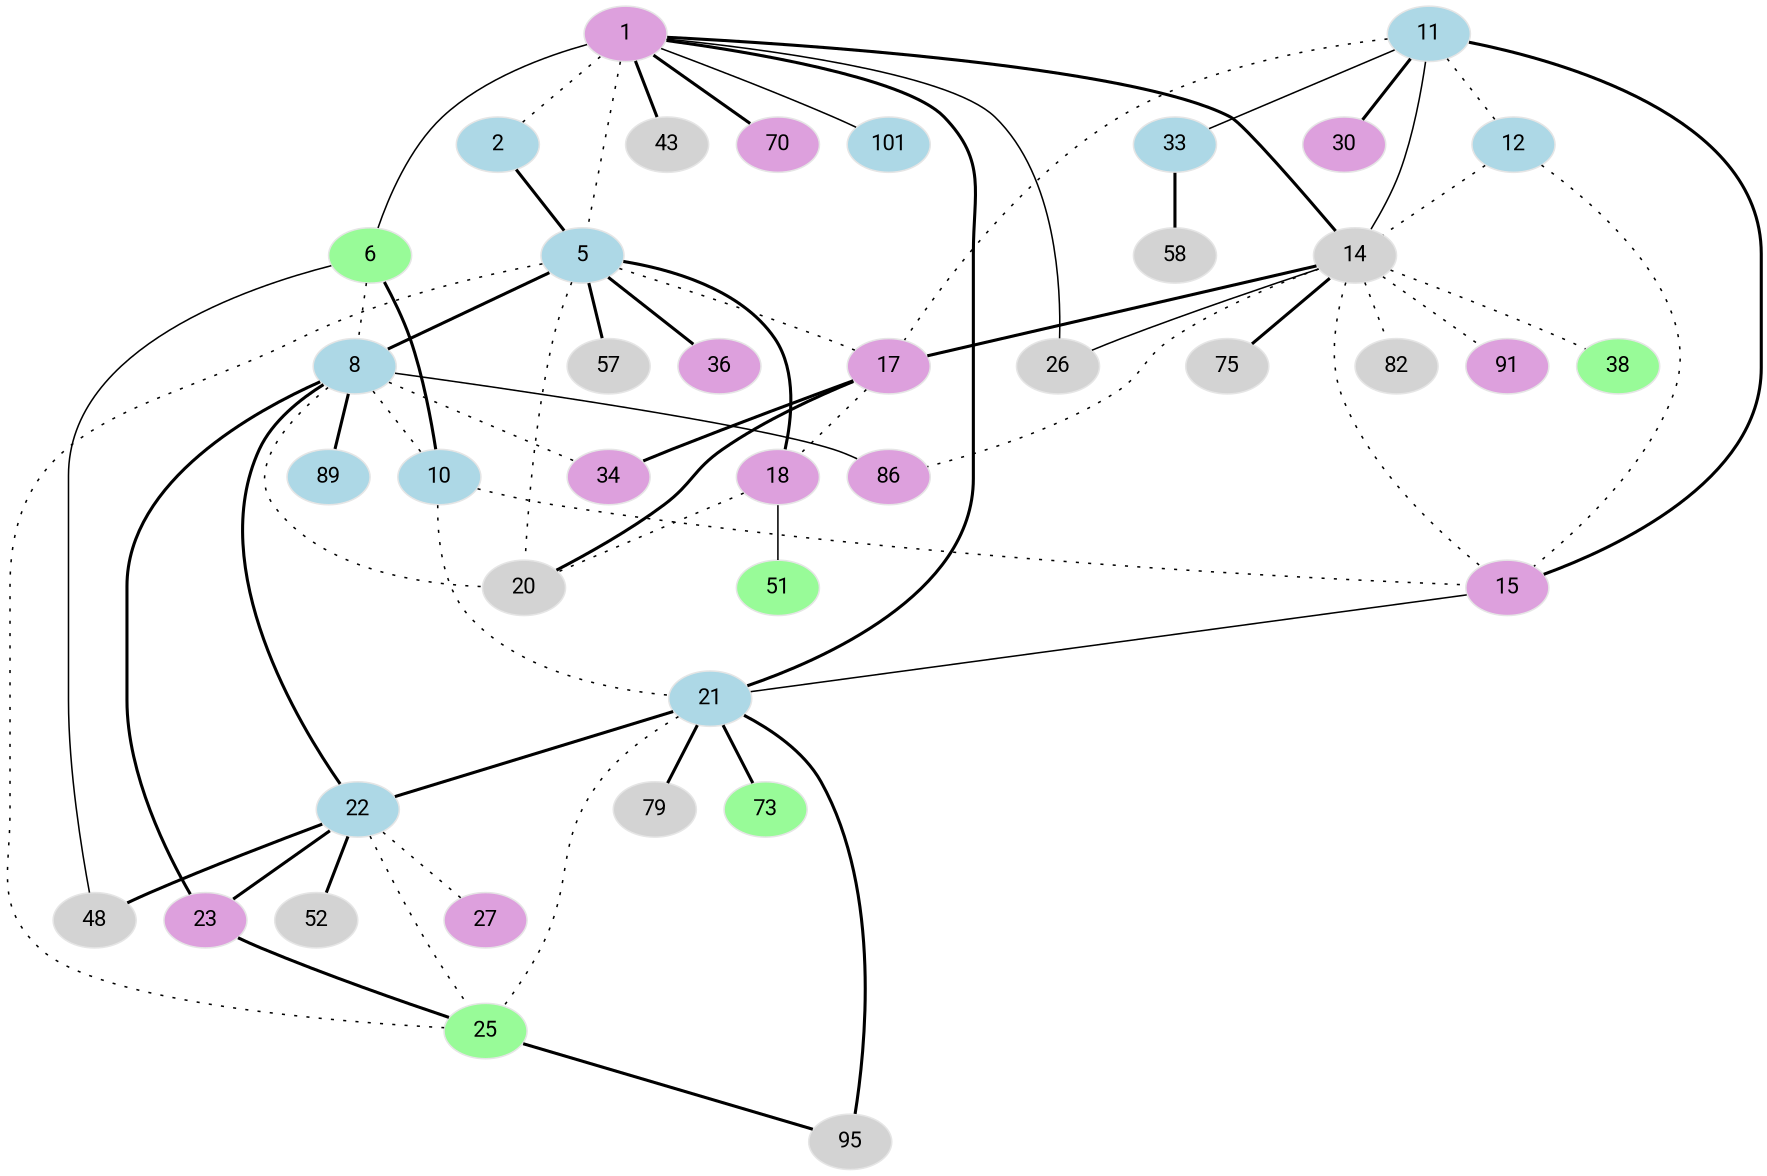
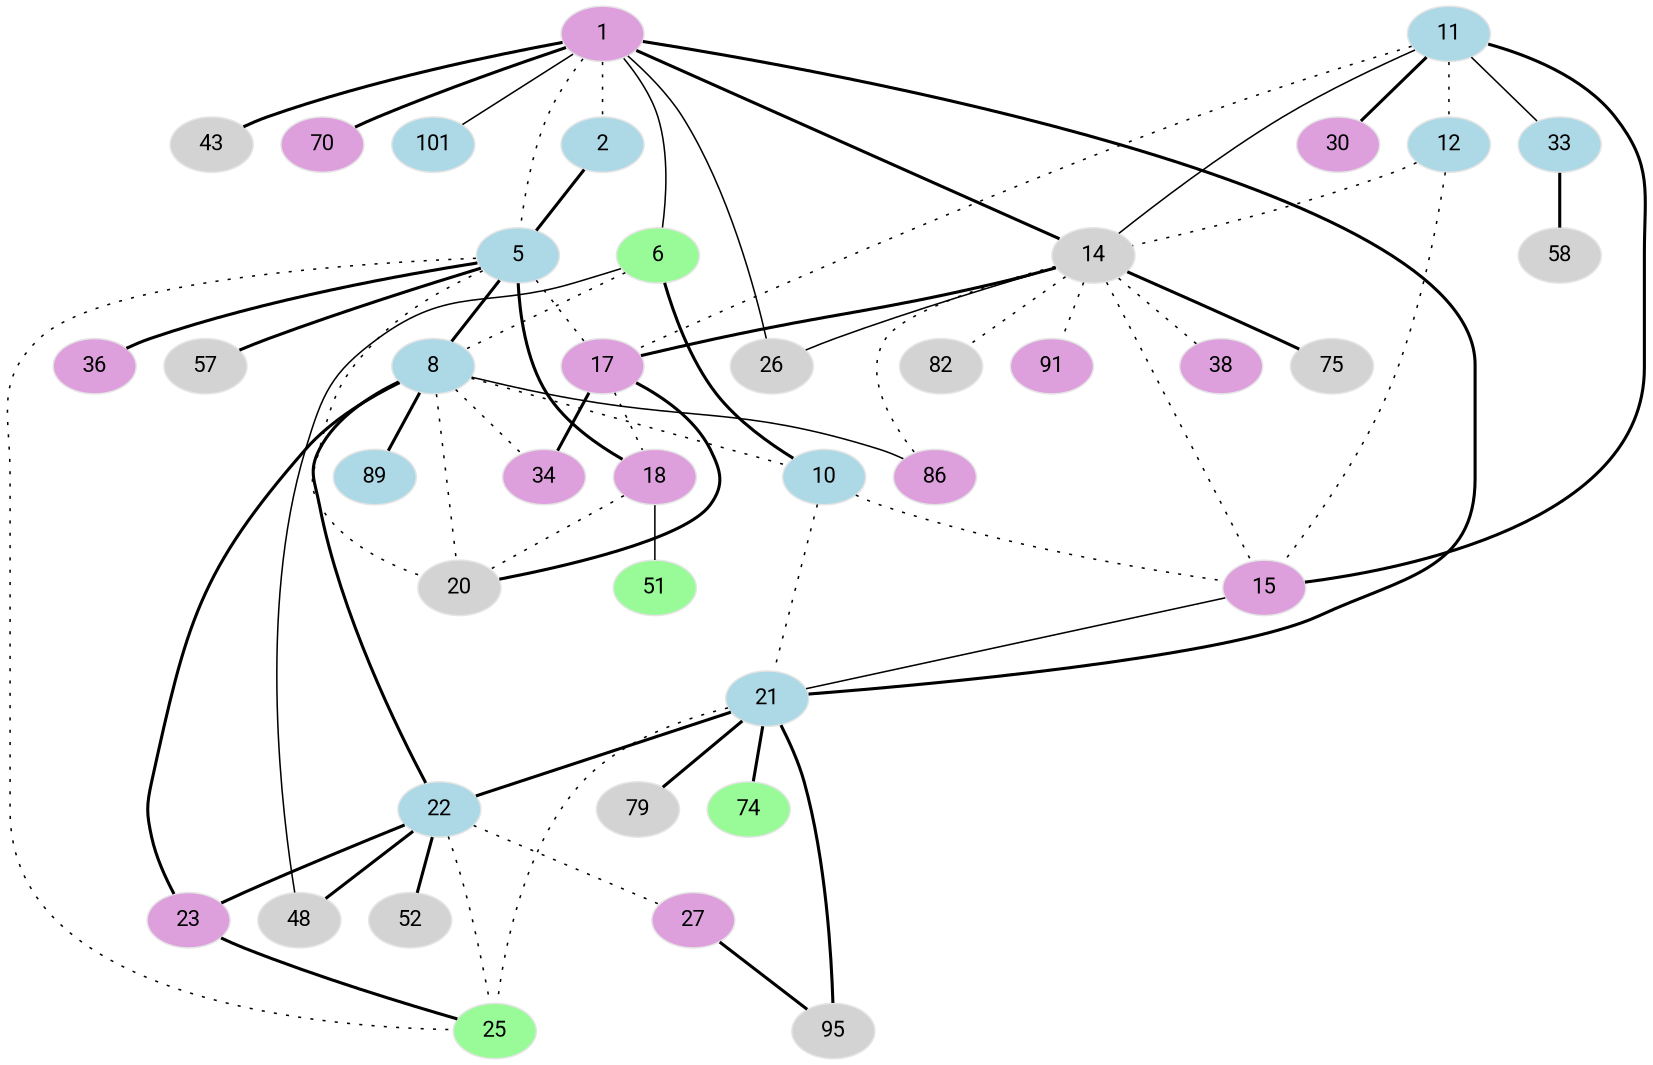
node "38": fillcolor palegreen -> plum
node "73": label "73" -> "74"
edge "25" -- "95": now "27" -- "95"
